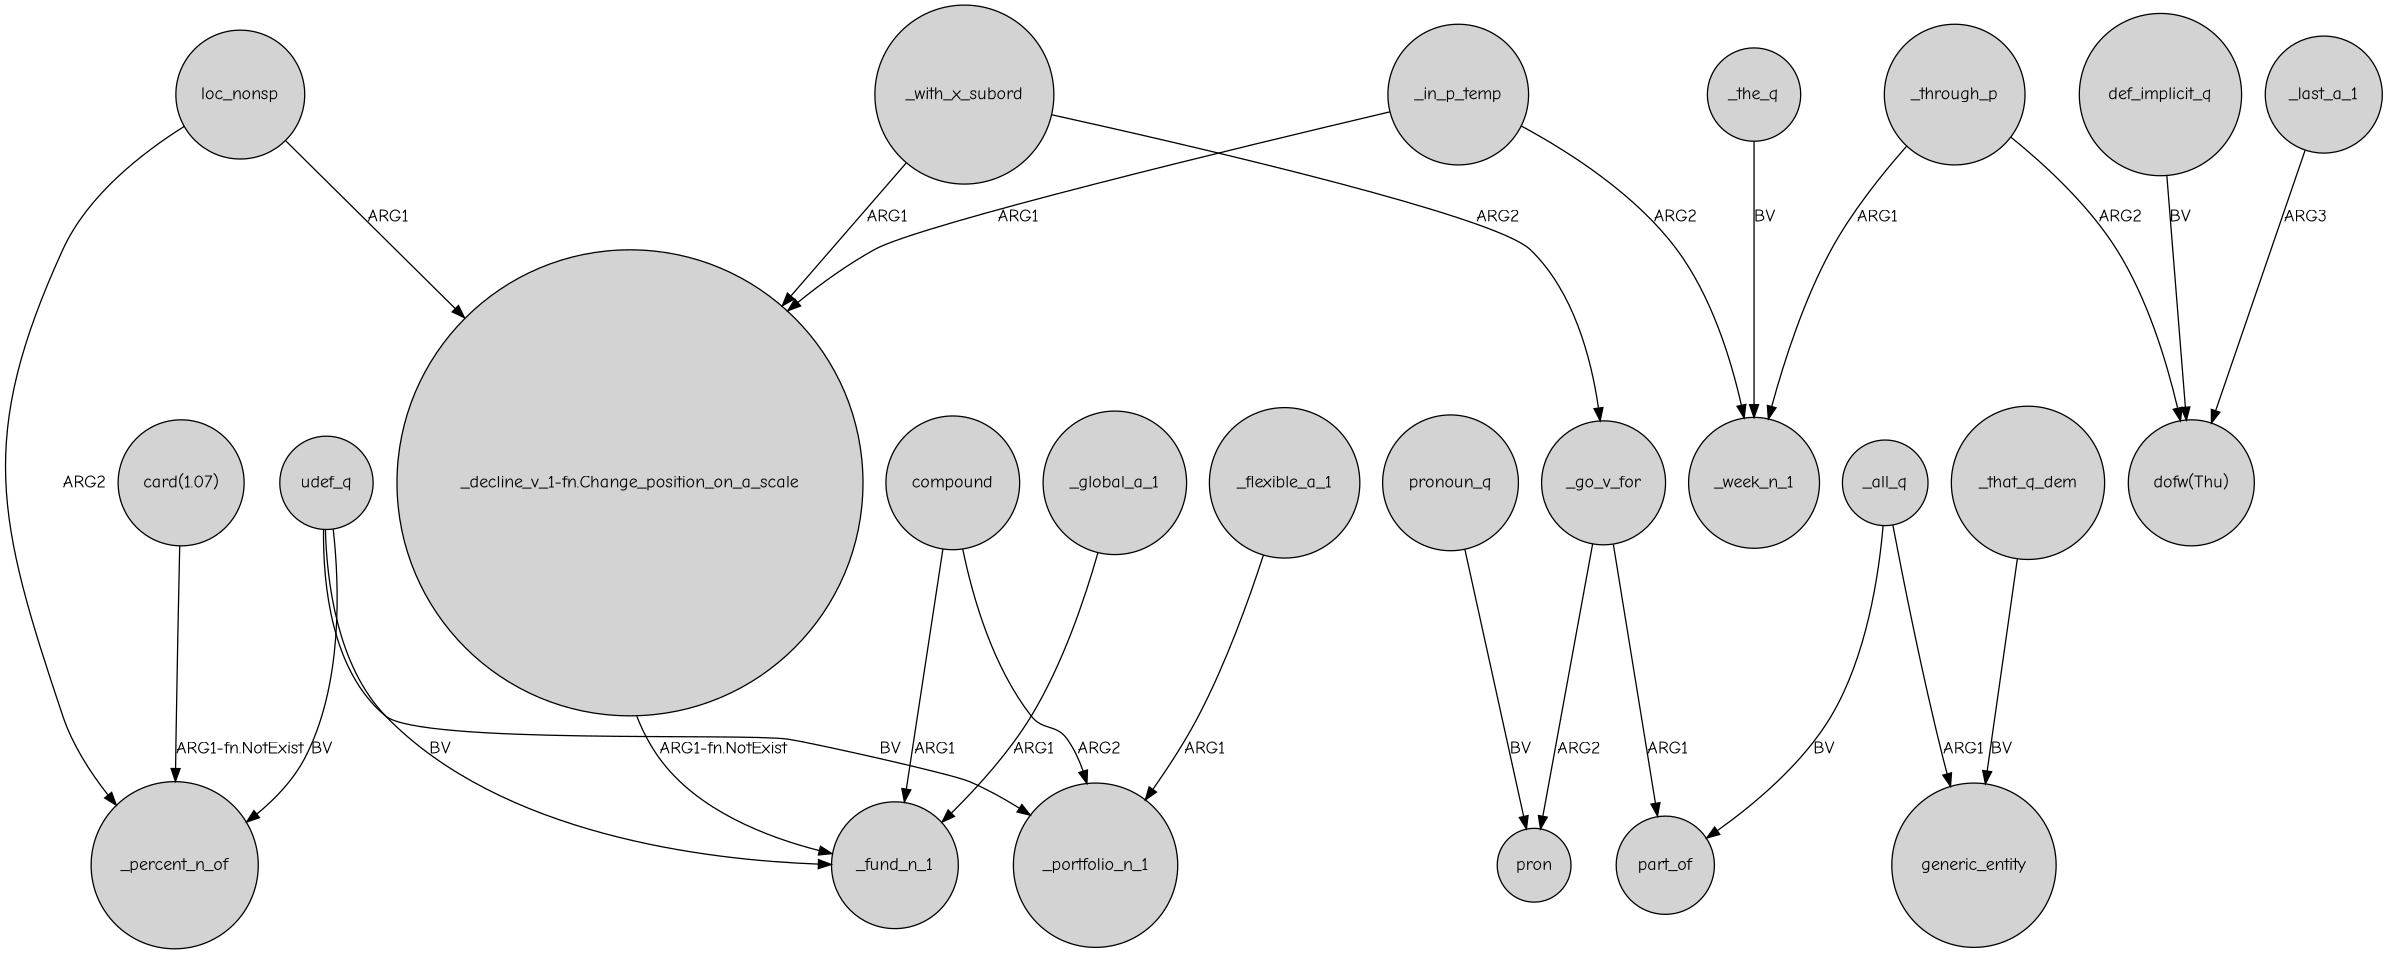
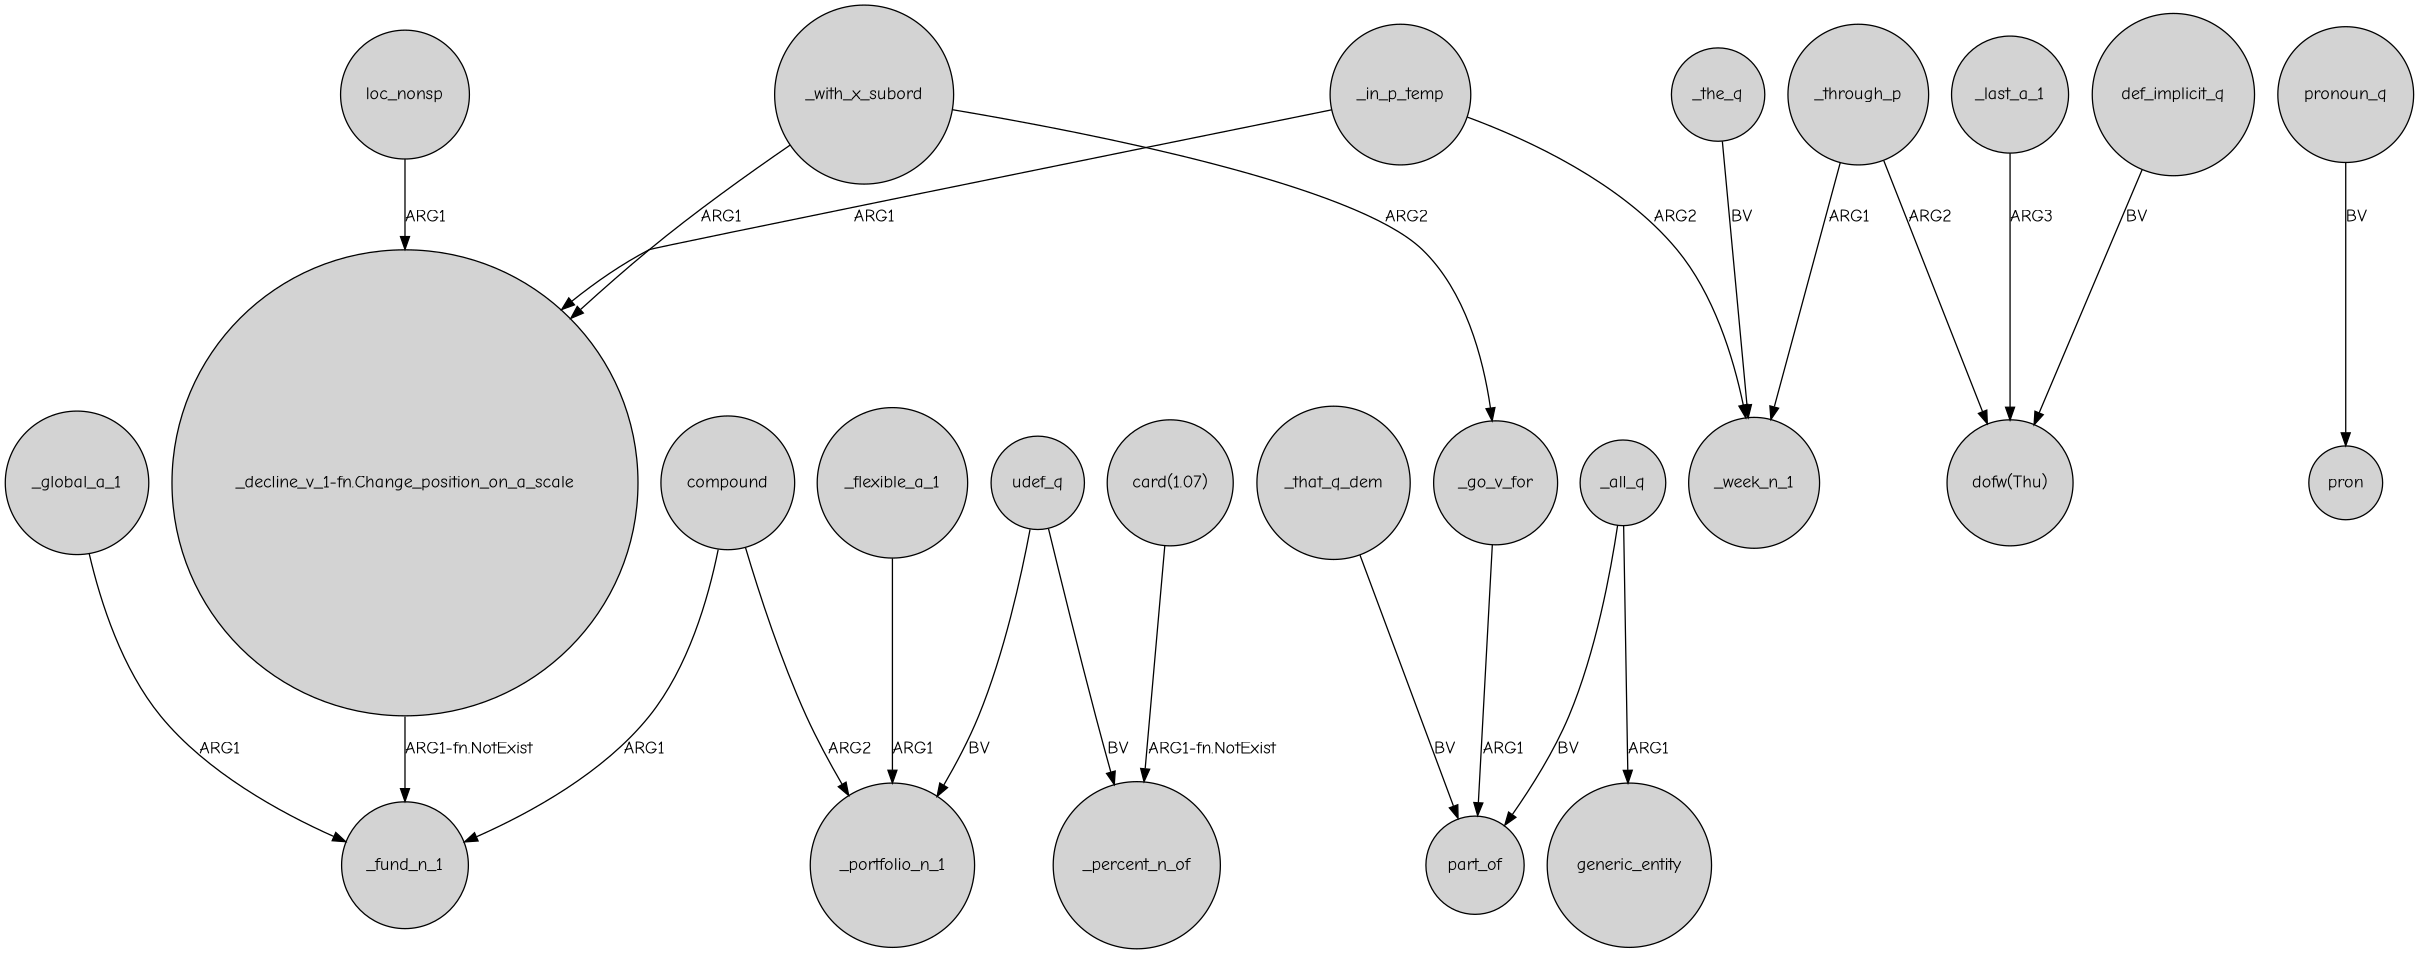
edge "loc_nonsp" -> "_percent_n_of": removed, label "ARG2"
edge "_that_q_dem" -> "generic_entity": now "_that_q_dem" -> "part_of"
edge "_go_v_for" -> "pron": removed, label "ARG2"
edge "udef_q" -> "_fund_n_1": removed, label "BV"
